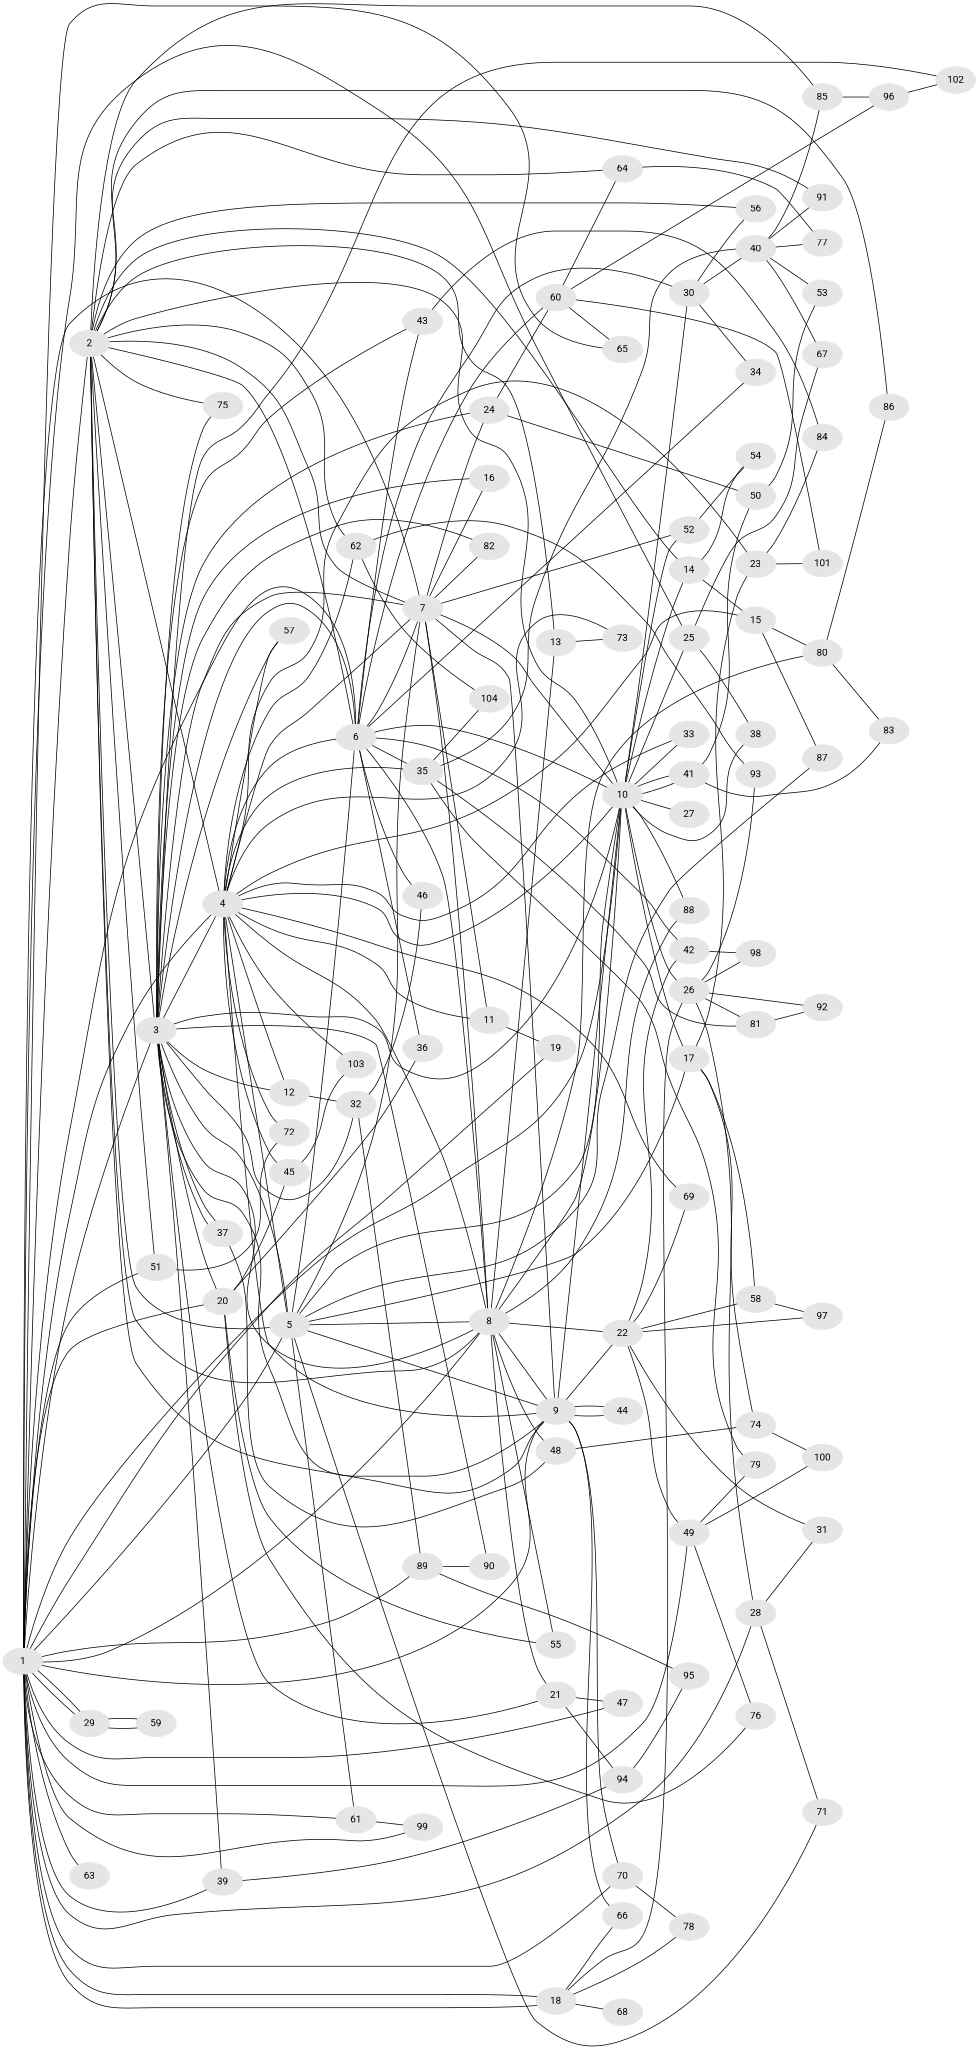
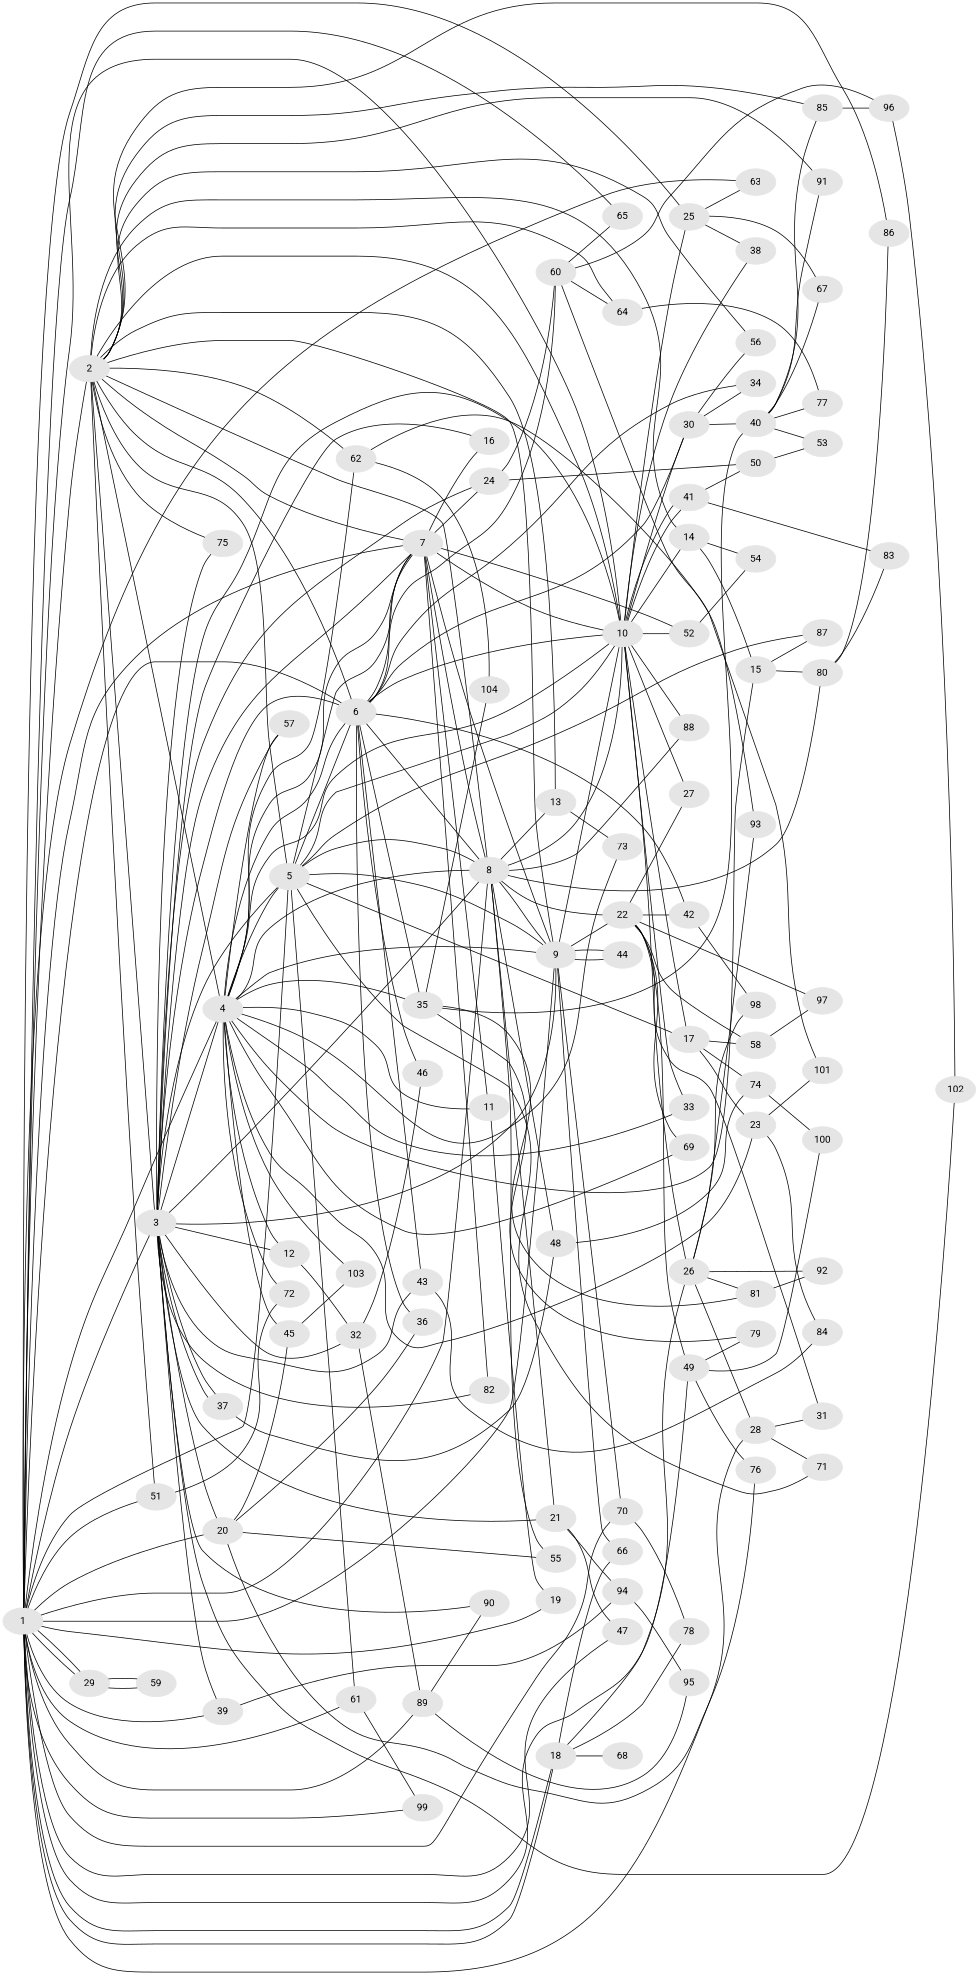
edge "63" -- "25": added
edge "27" -- "22": added
